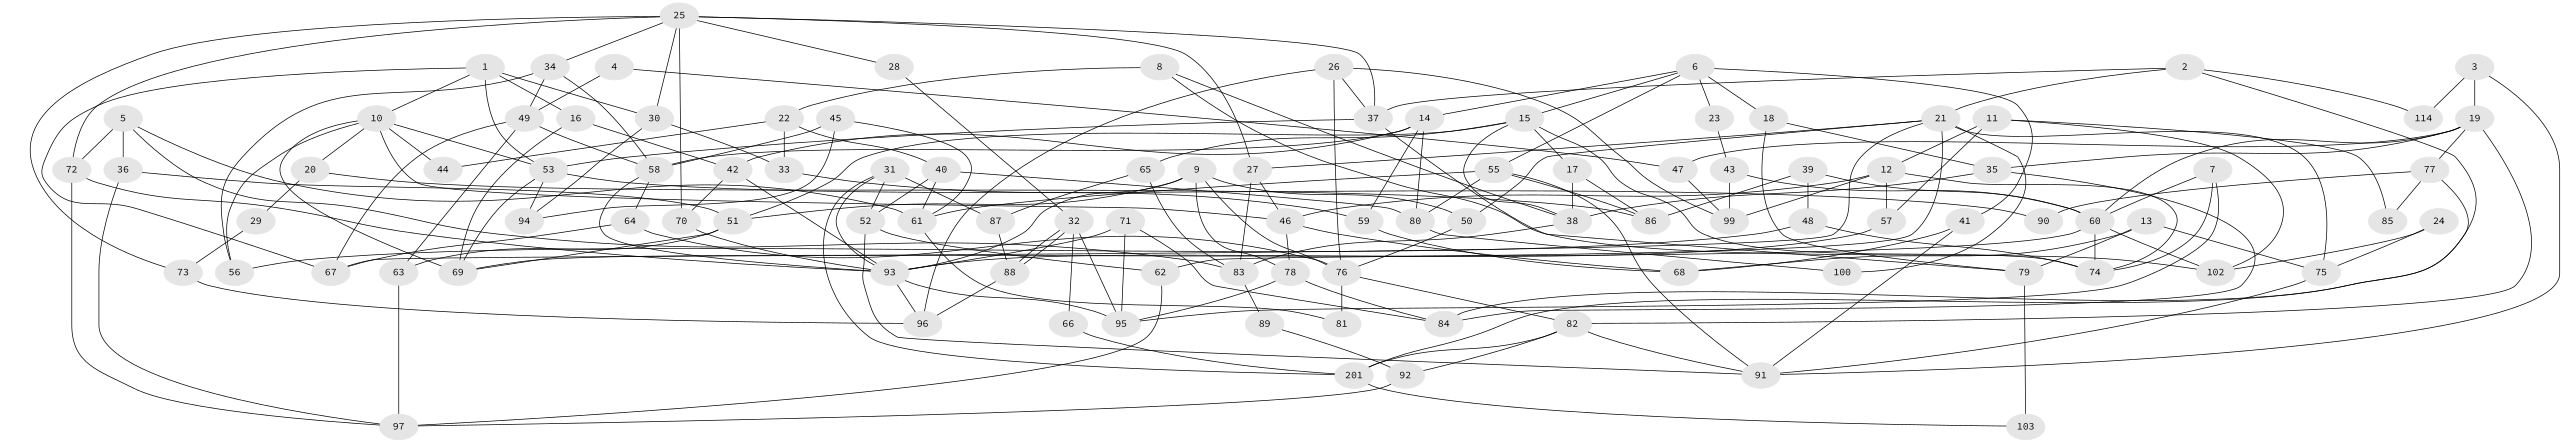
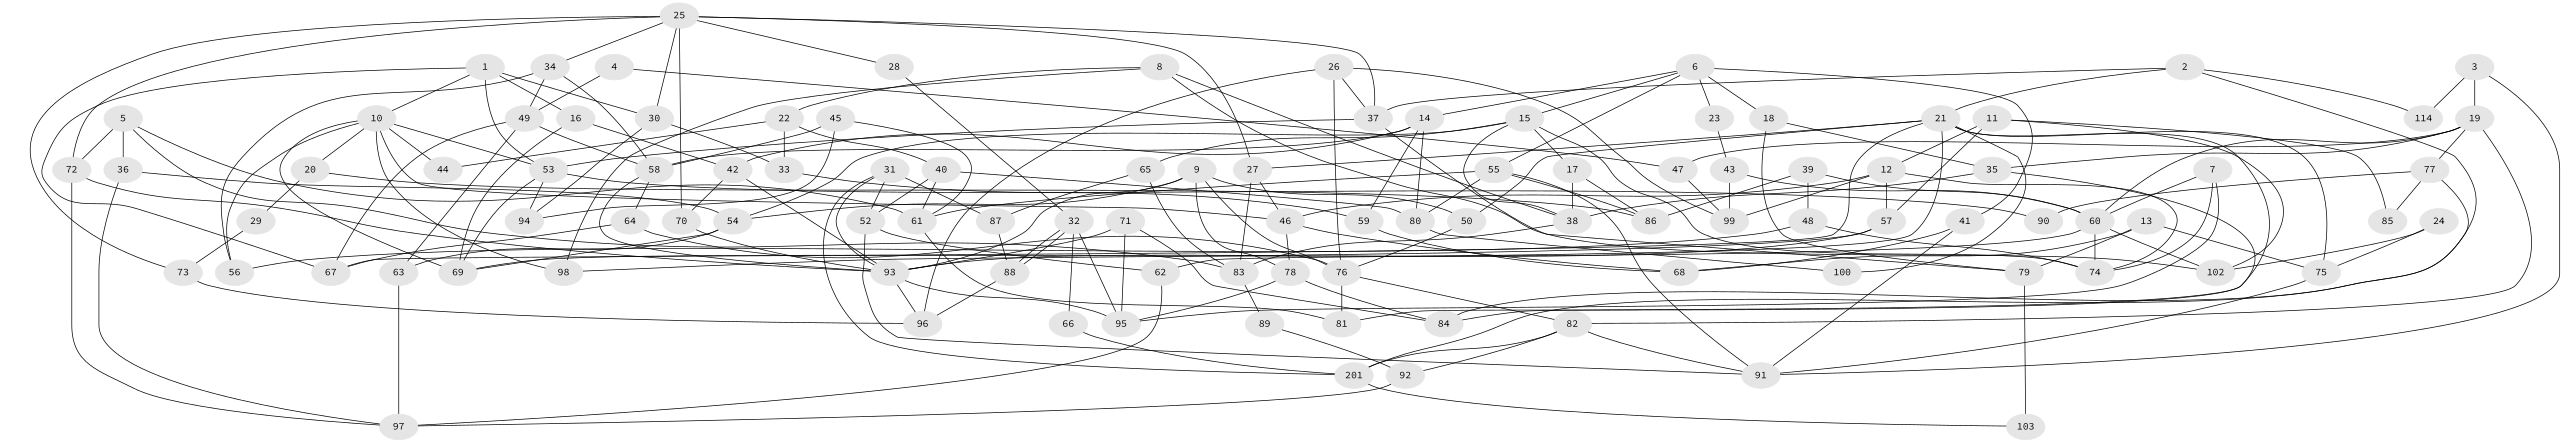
node "51": label "51" -> "54"
edge "21" -- "81": added
node "98": added
